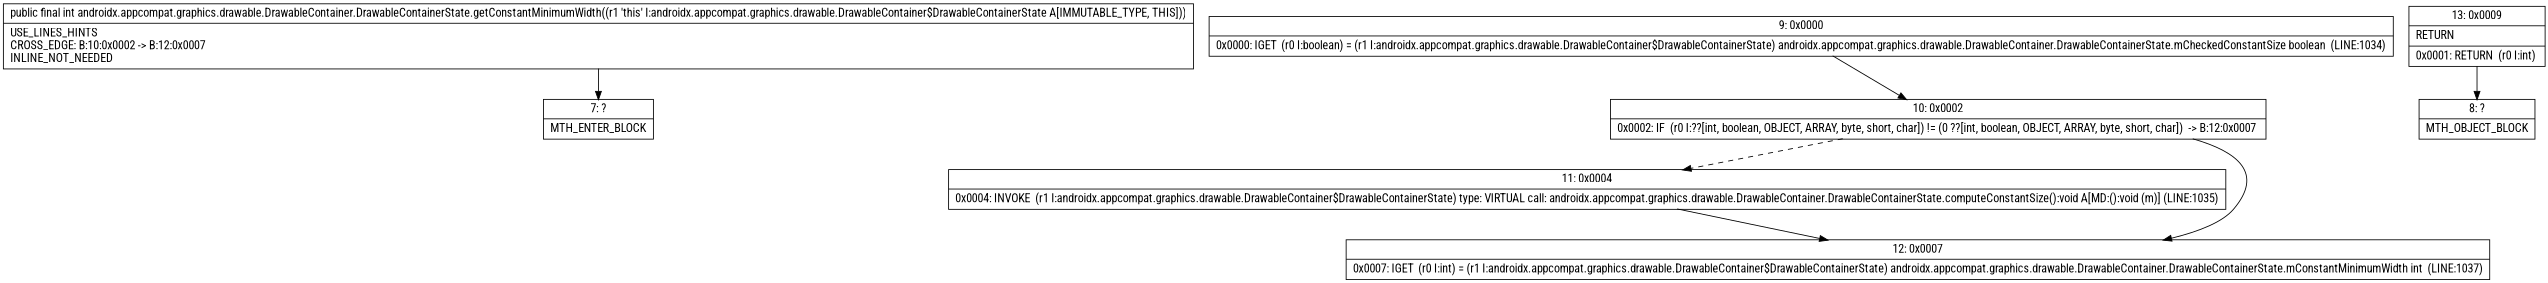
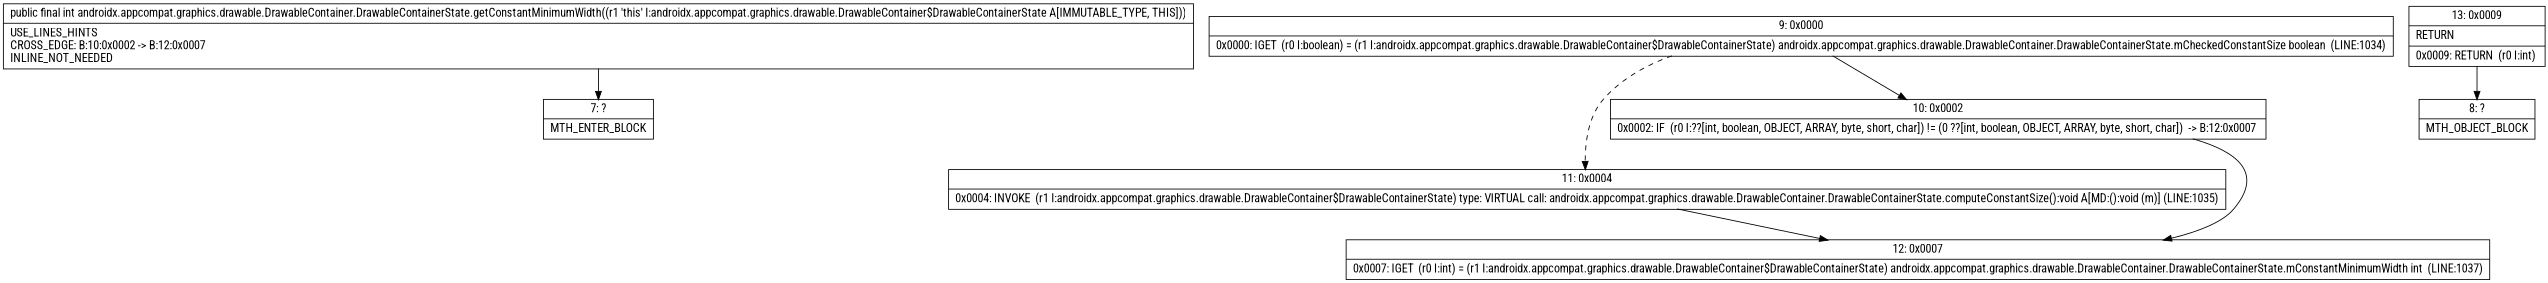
node "13: 0x0009": text "0x0001: RETURN  (r0 I:int)" -> "0x0009: RETURN  (r0 I:int)"
edge "10: 0x0002" -> "11: 0x0004": now "9: 0x0000" -> "11: 0x0004"
